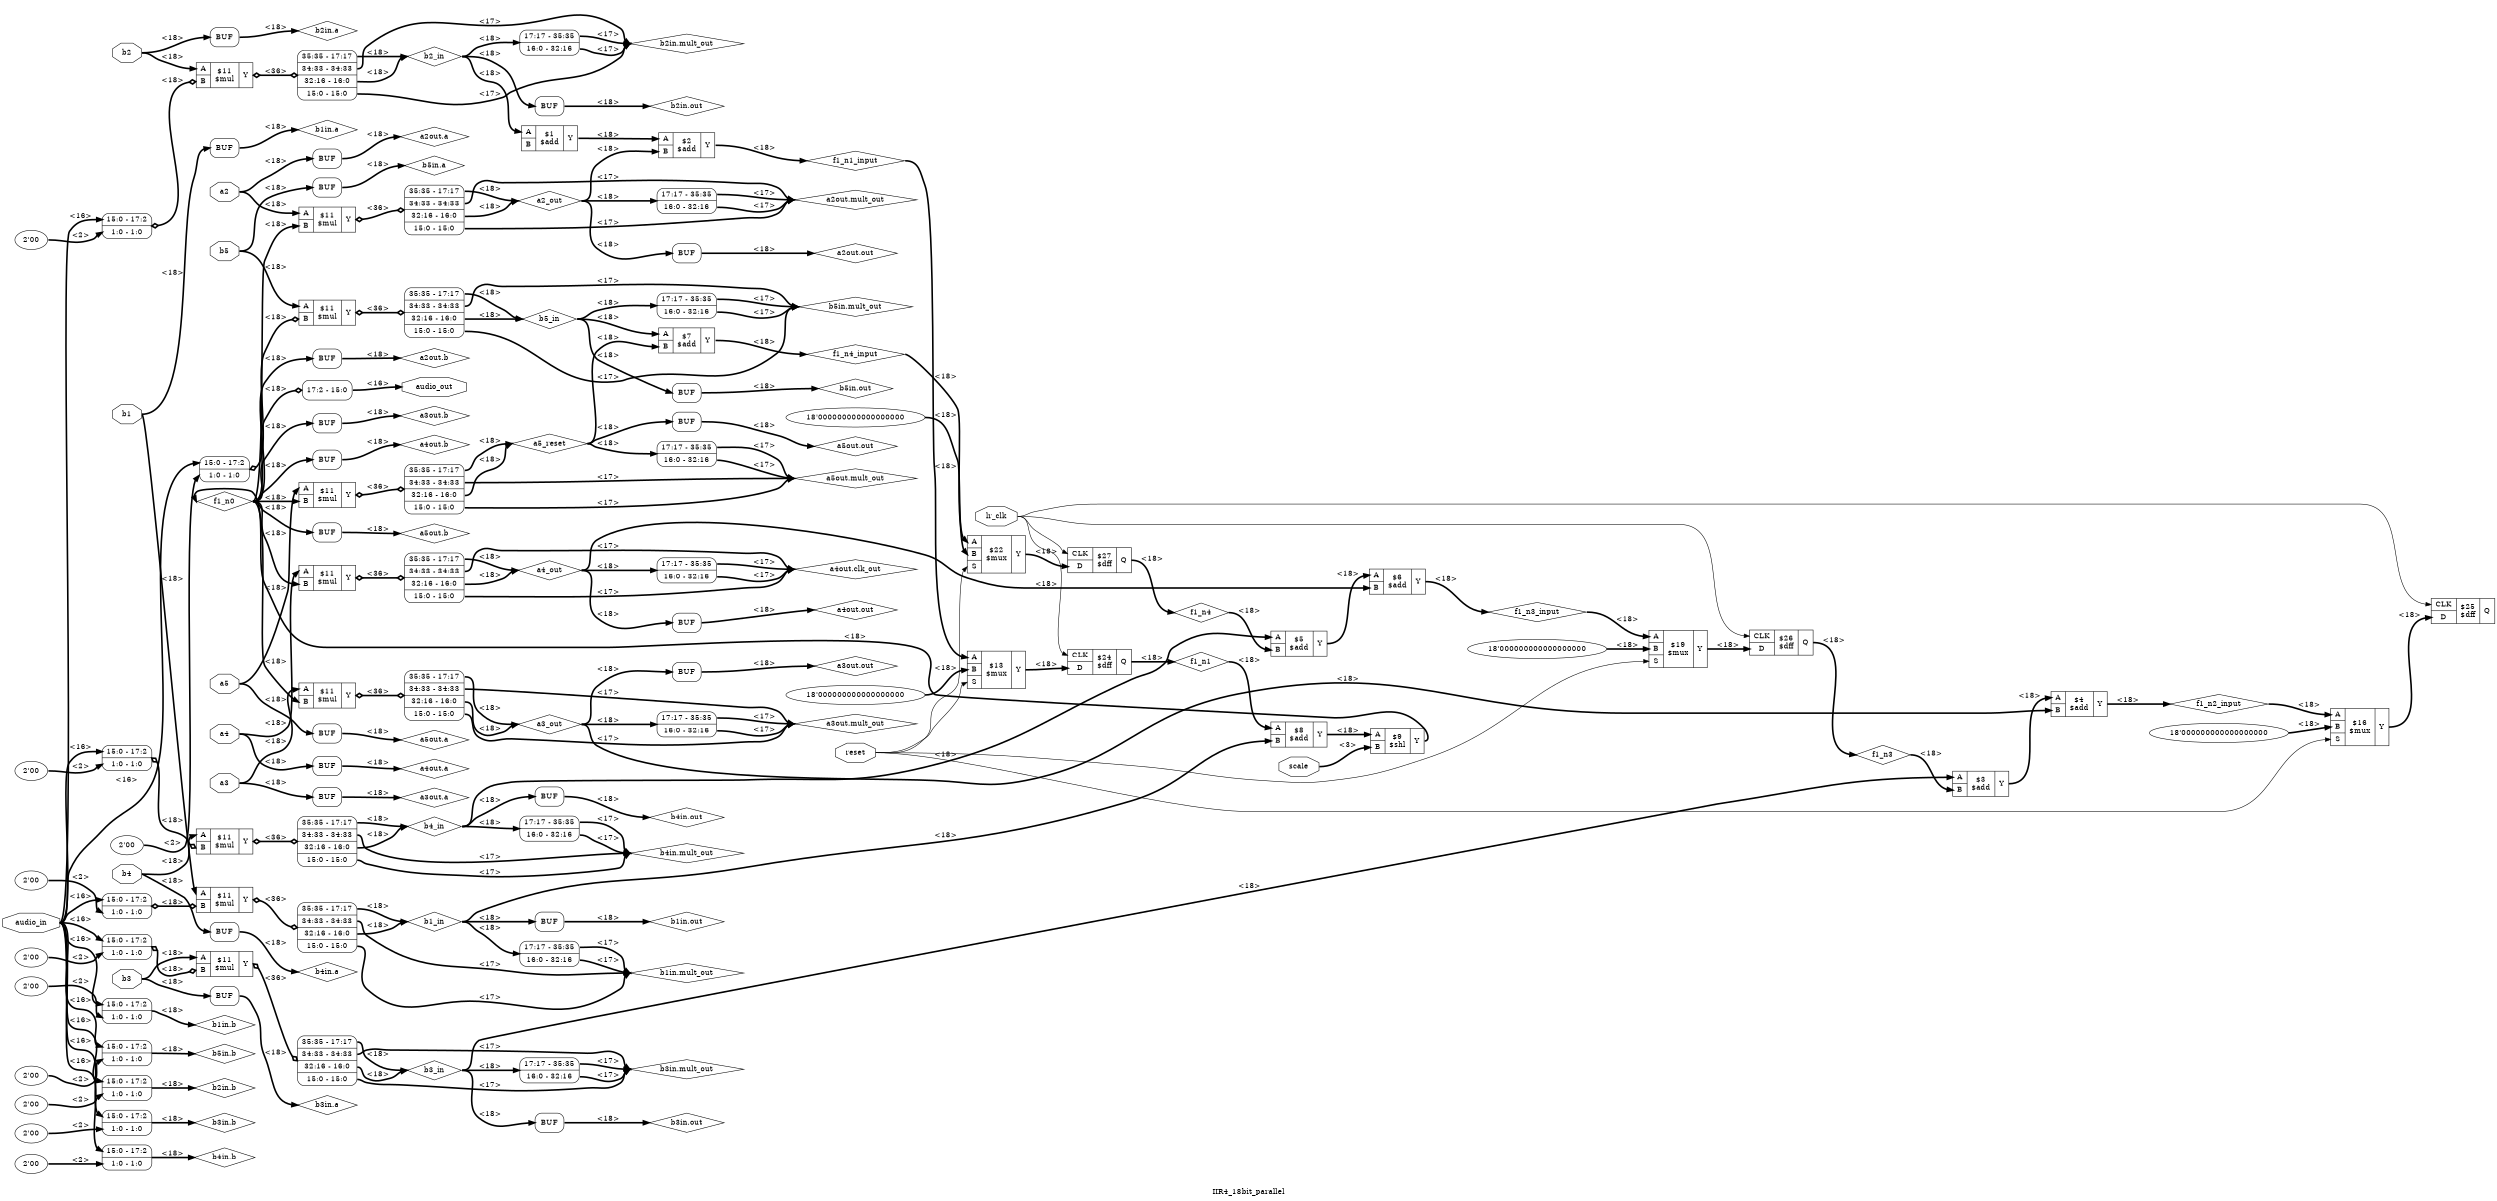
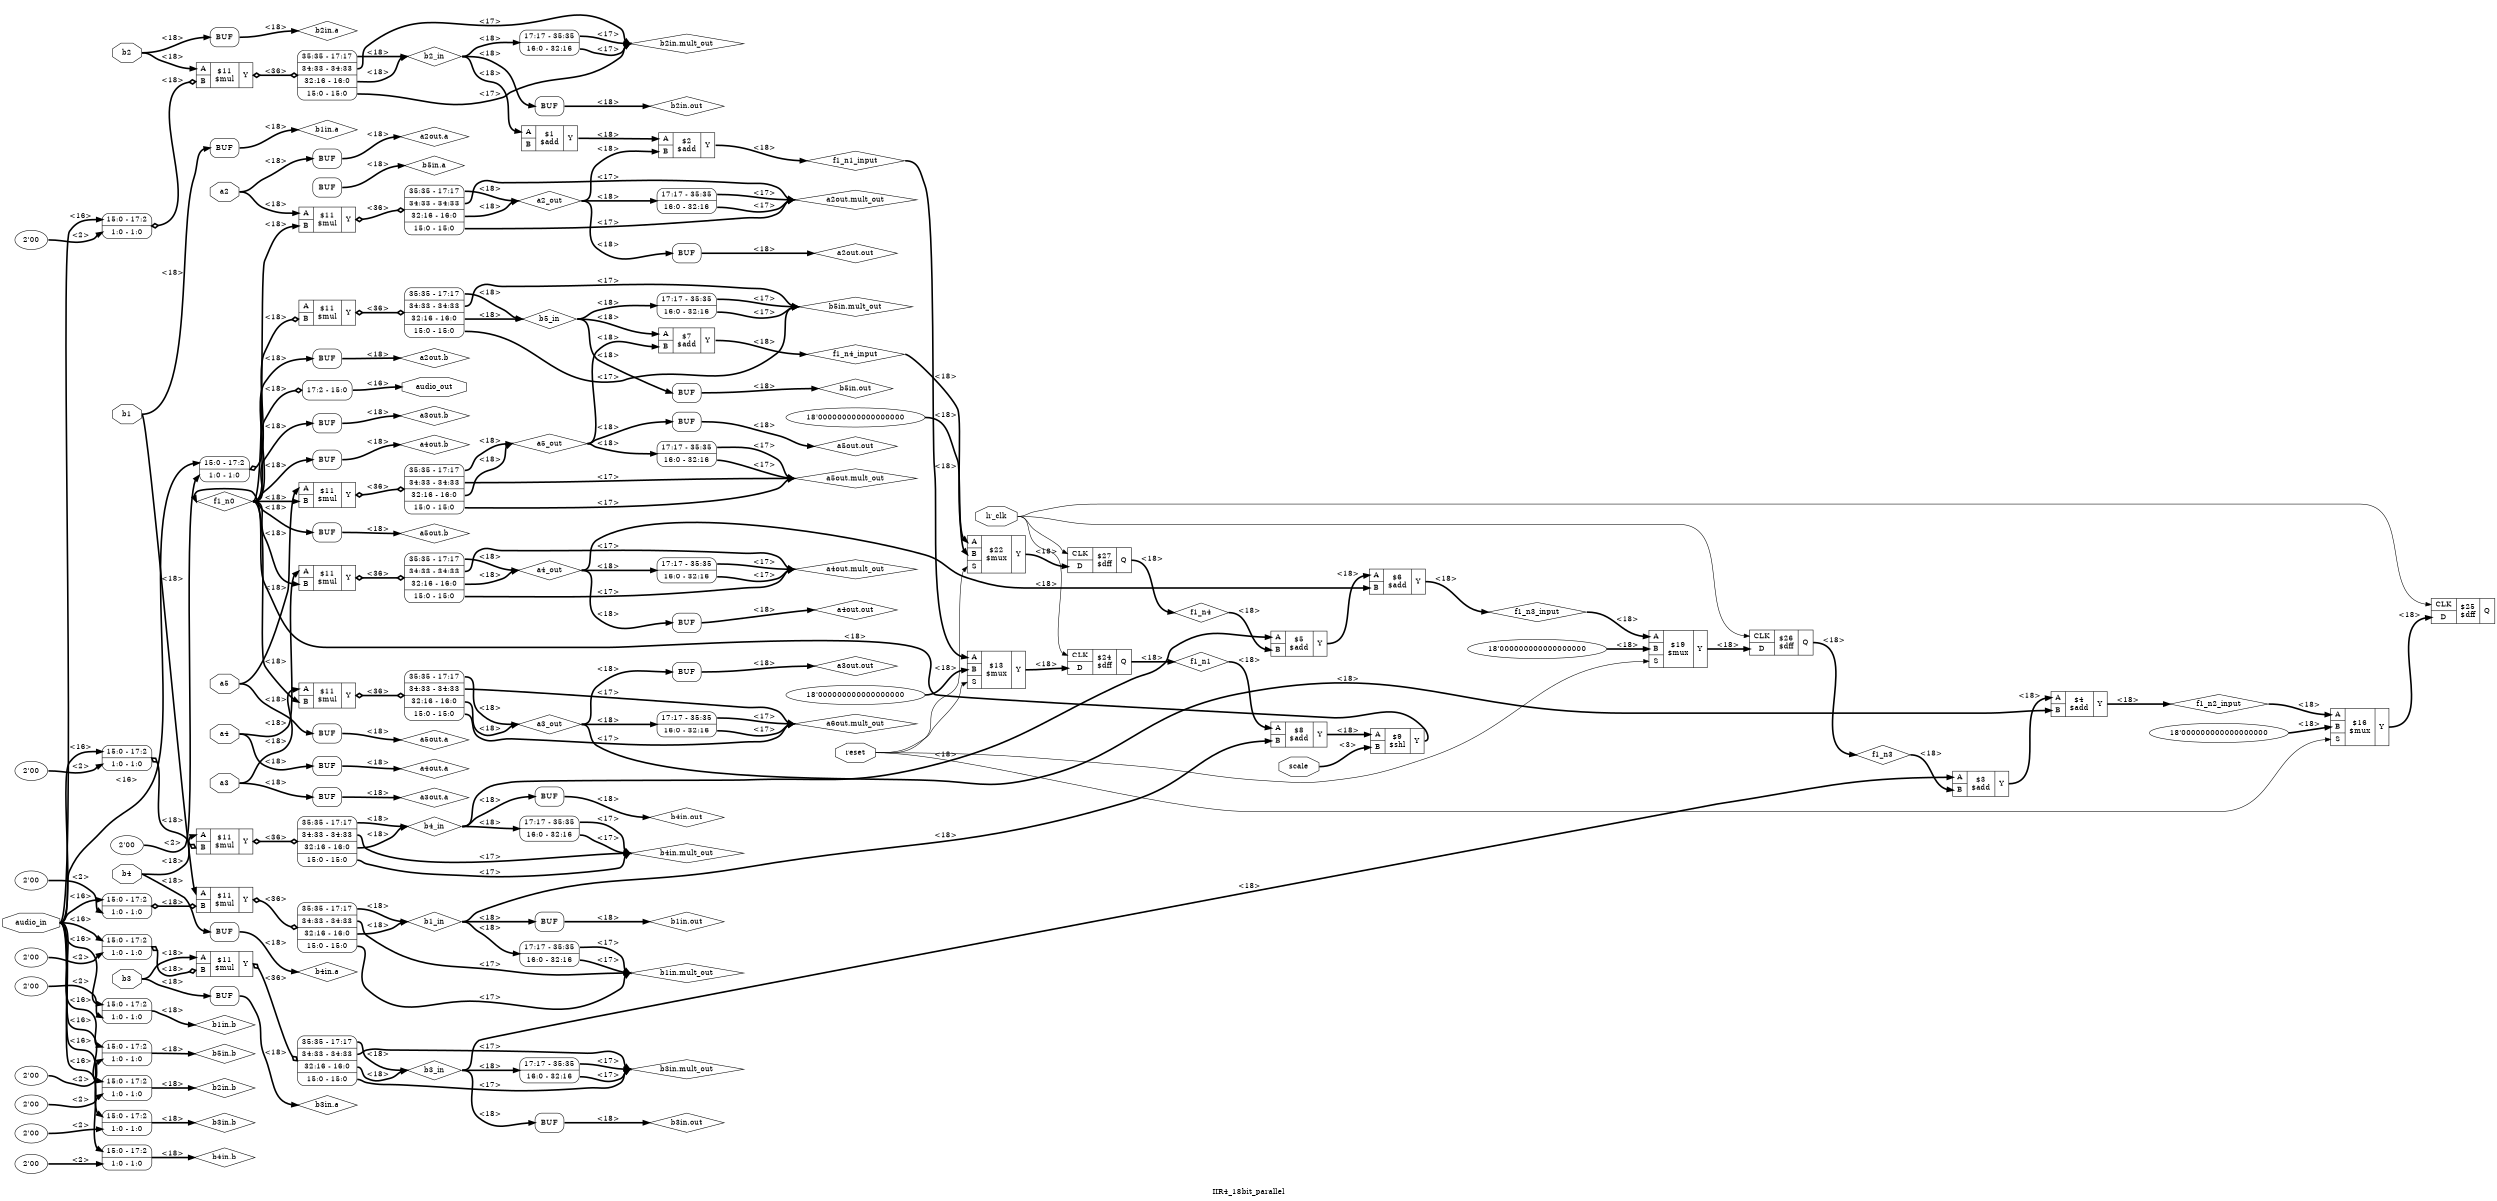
node "b5": removed
node "a5_reset": label "a5_reset" -> "a5_out"
node "a4out.clk_out": label "a4out.clk_out" -> "a4out.mult_out"
node "a3out.mult_out": label "a3out.mult_out" -> "a6out.mult_out"
